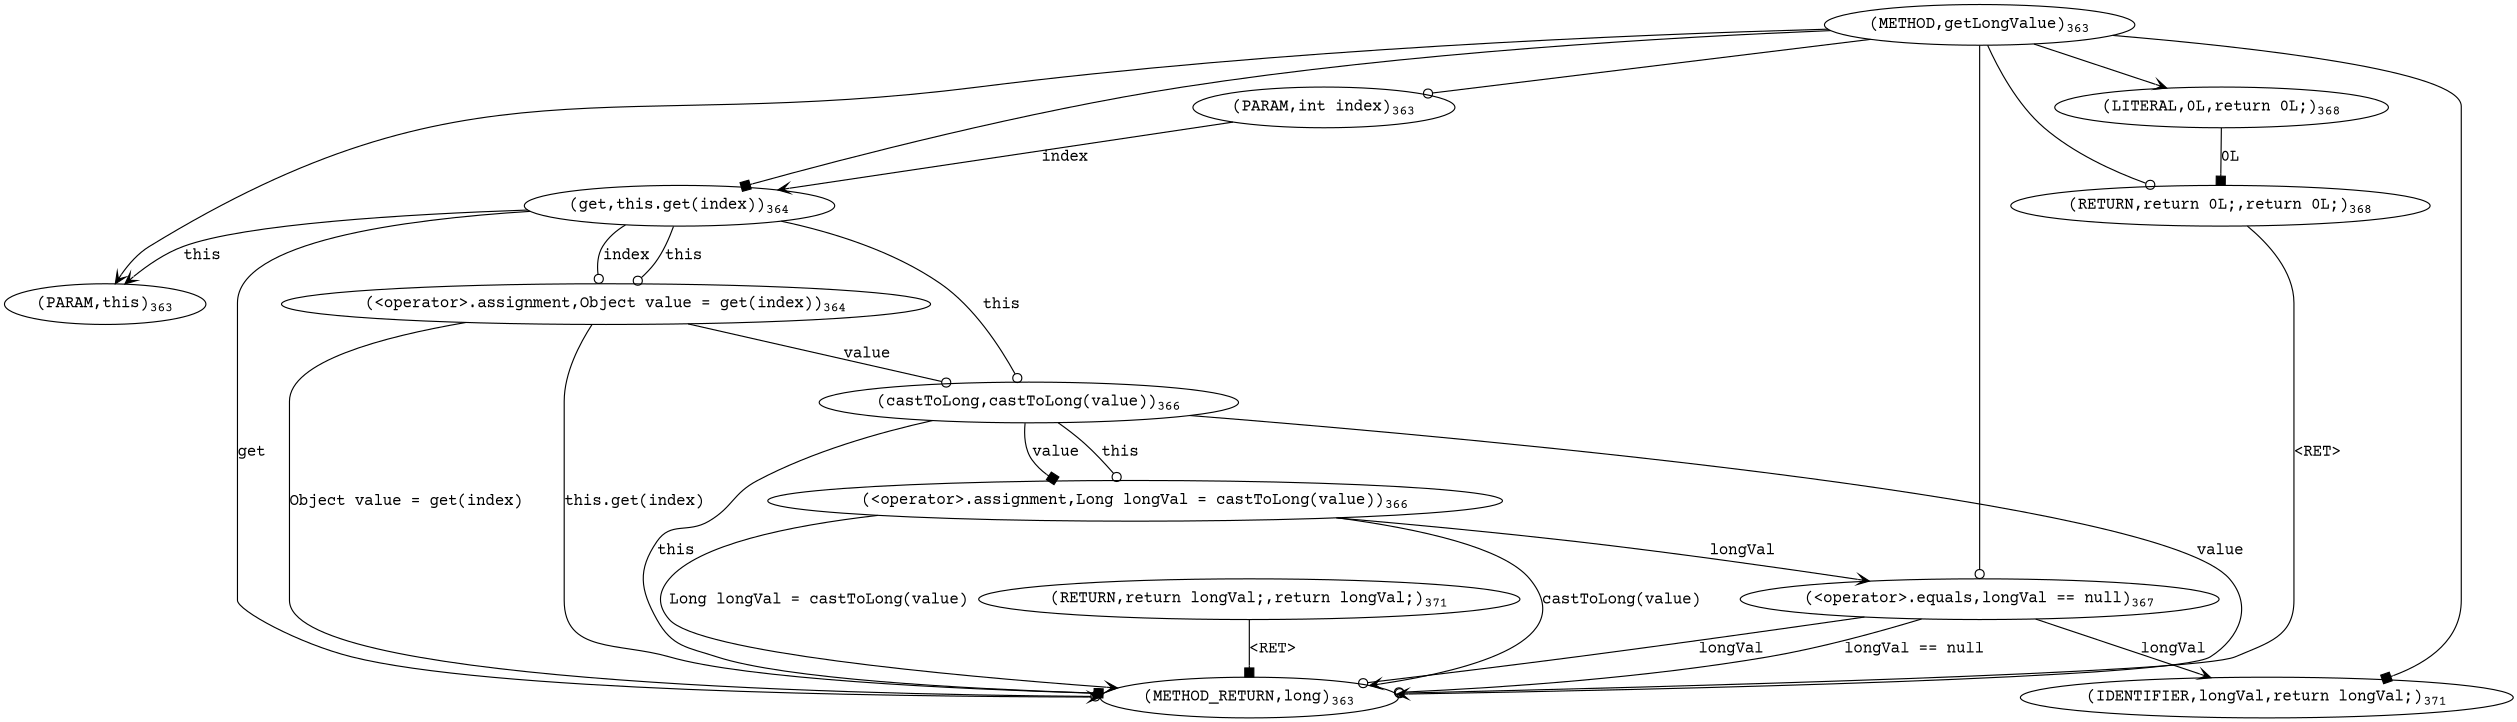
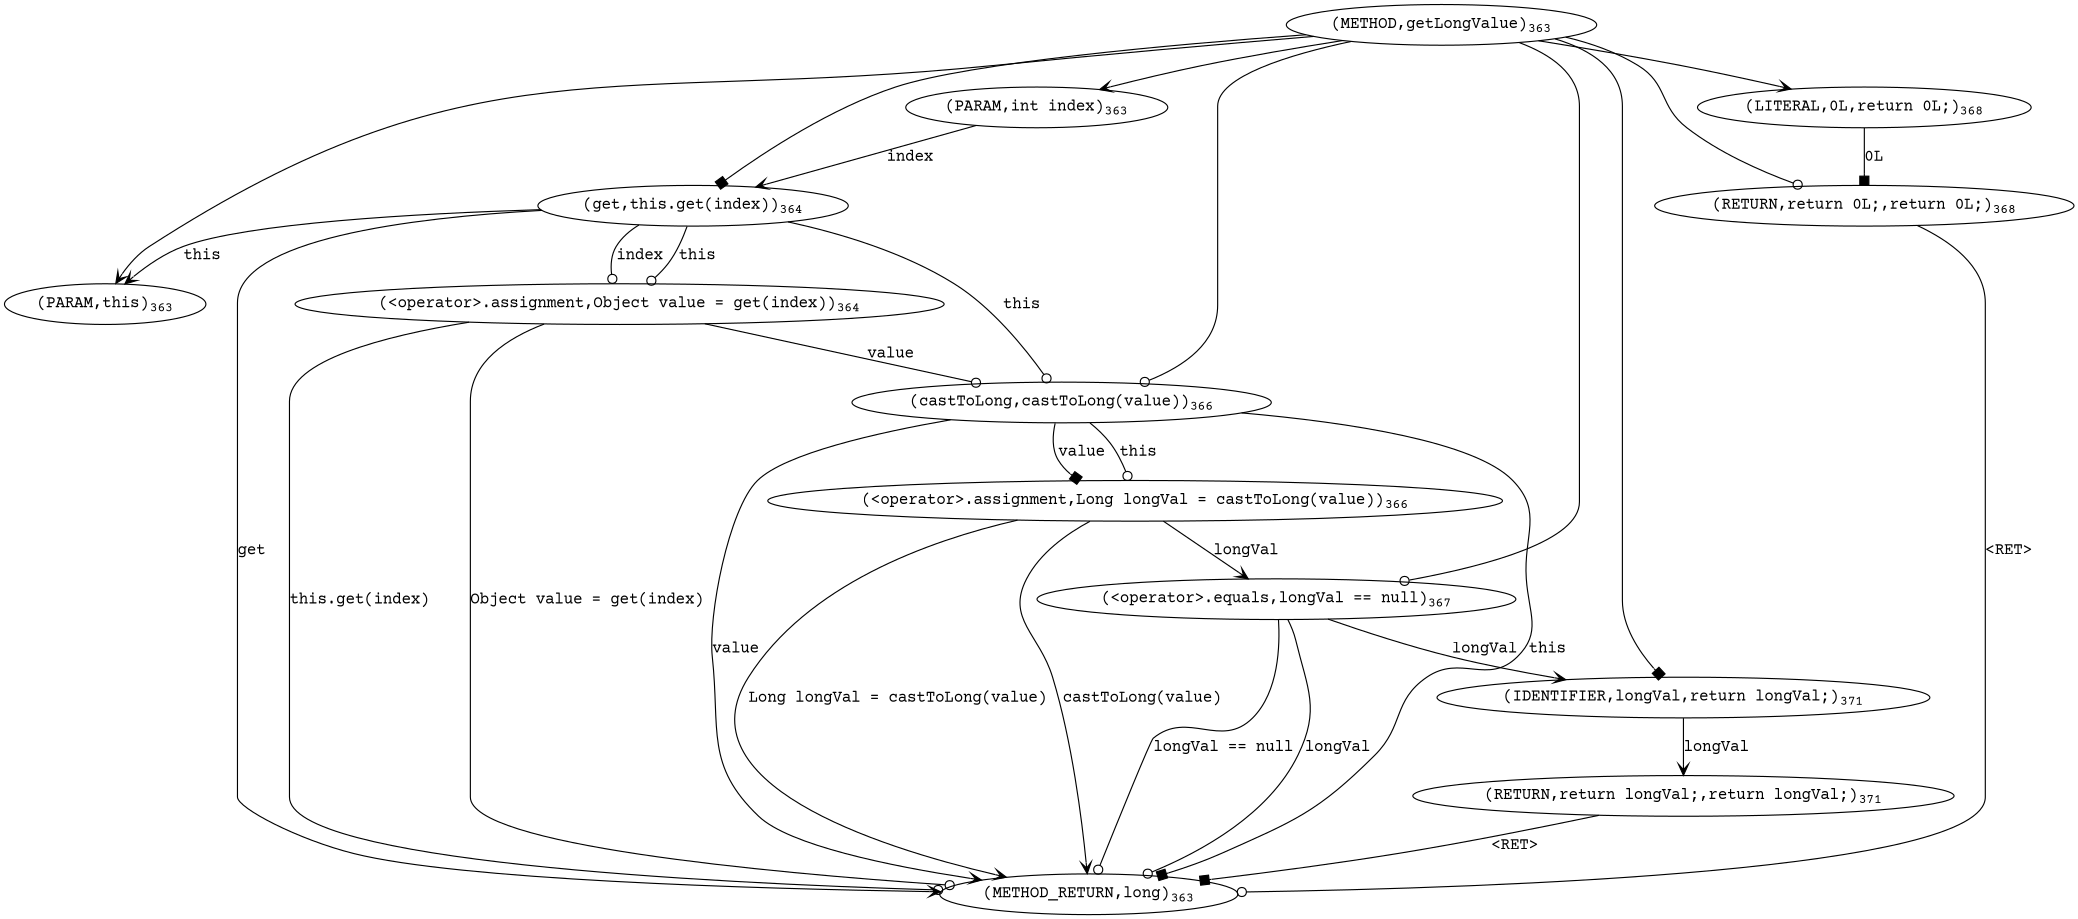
edge "(METHOD,getLongValue)" -> "(PARAM,int index)": arrowhead odot -> vee
edge "(METHOD,getLongValue)" -> "(castToLong,castToLong(value))": added
edge "(IDENTIFIER,longVal,return longVal;)" -> "(RETURN,return longVal;,return longVal;)": added, label "longVal"
